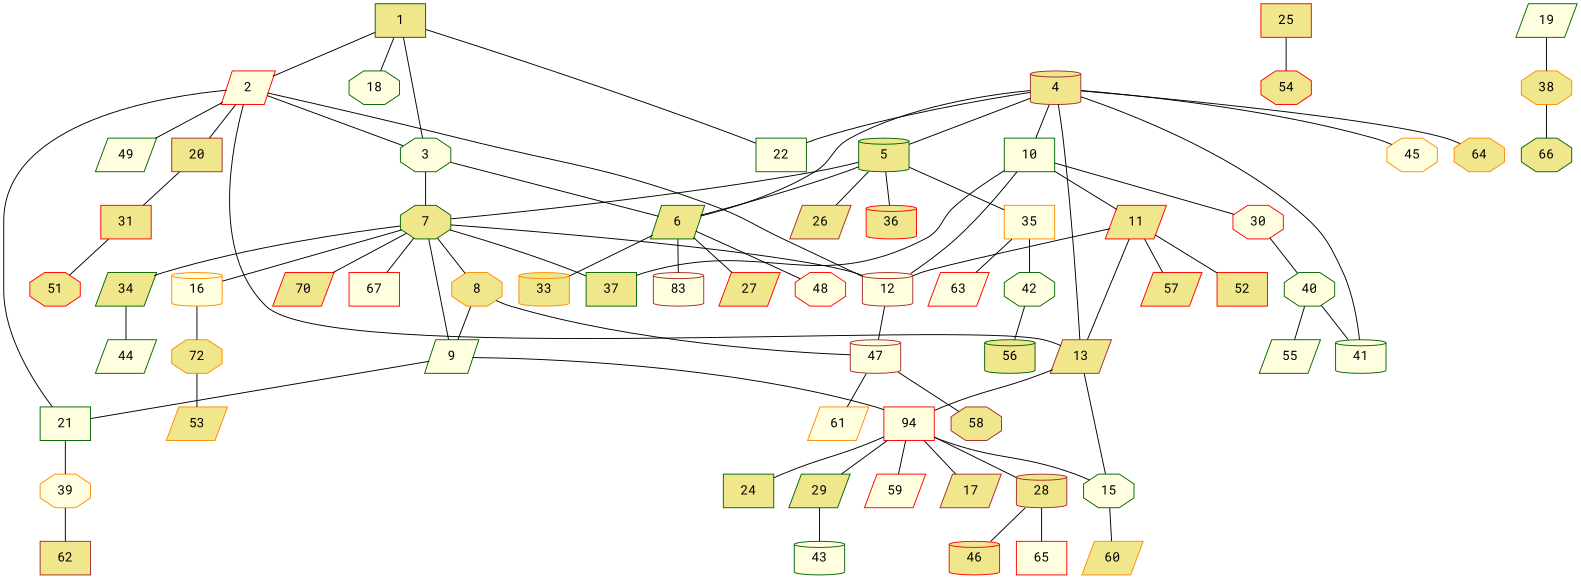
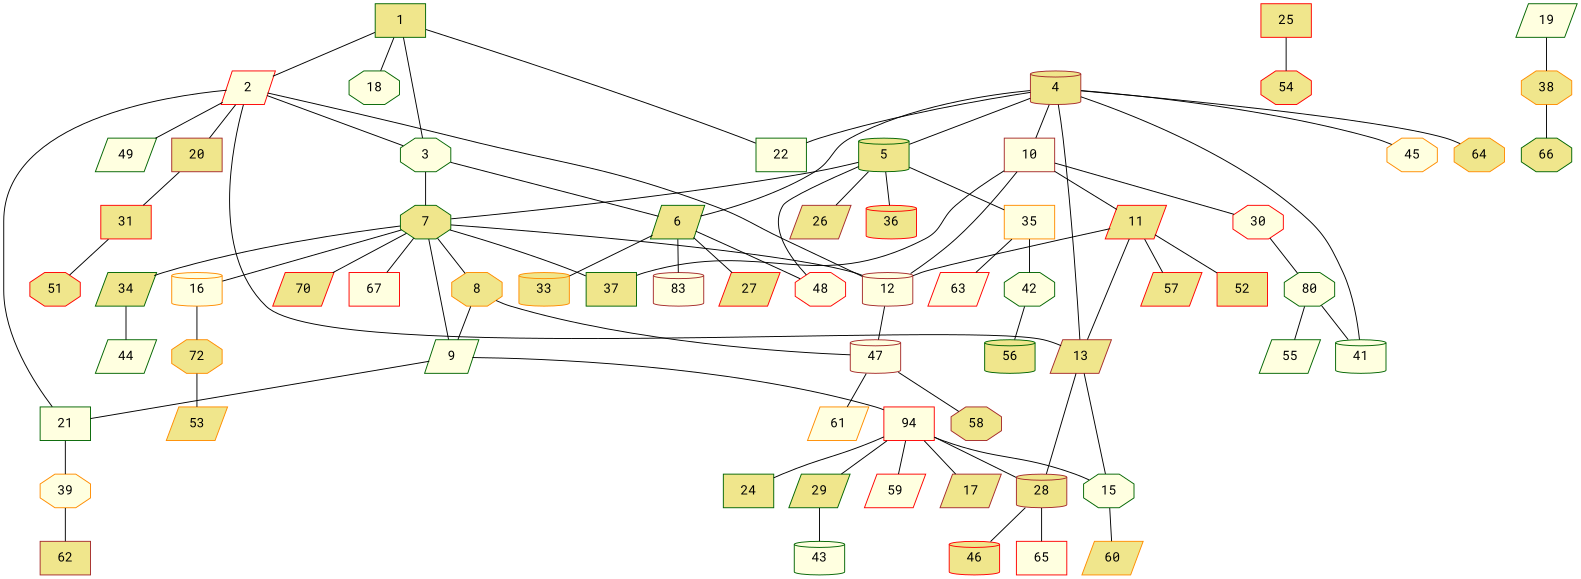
node "10": color darkgreen -> brown
edge "5" -- "6": now "5" -- "48"
node "40": label "40" -> "80"
edge "13" -- "94": now "13" -- "28"
